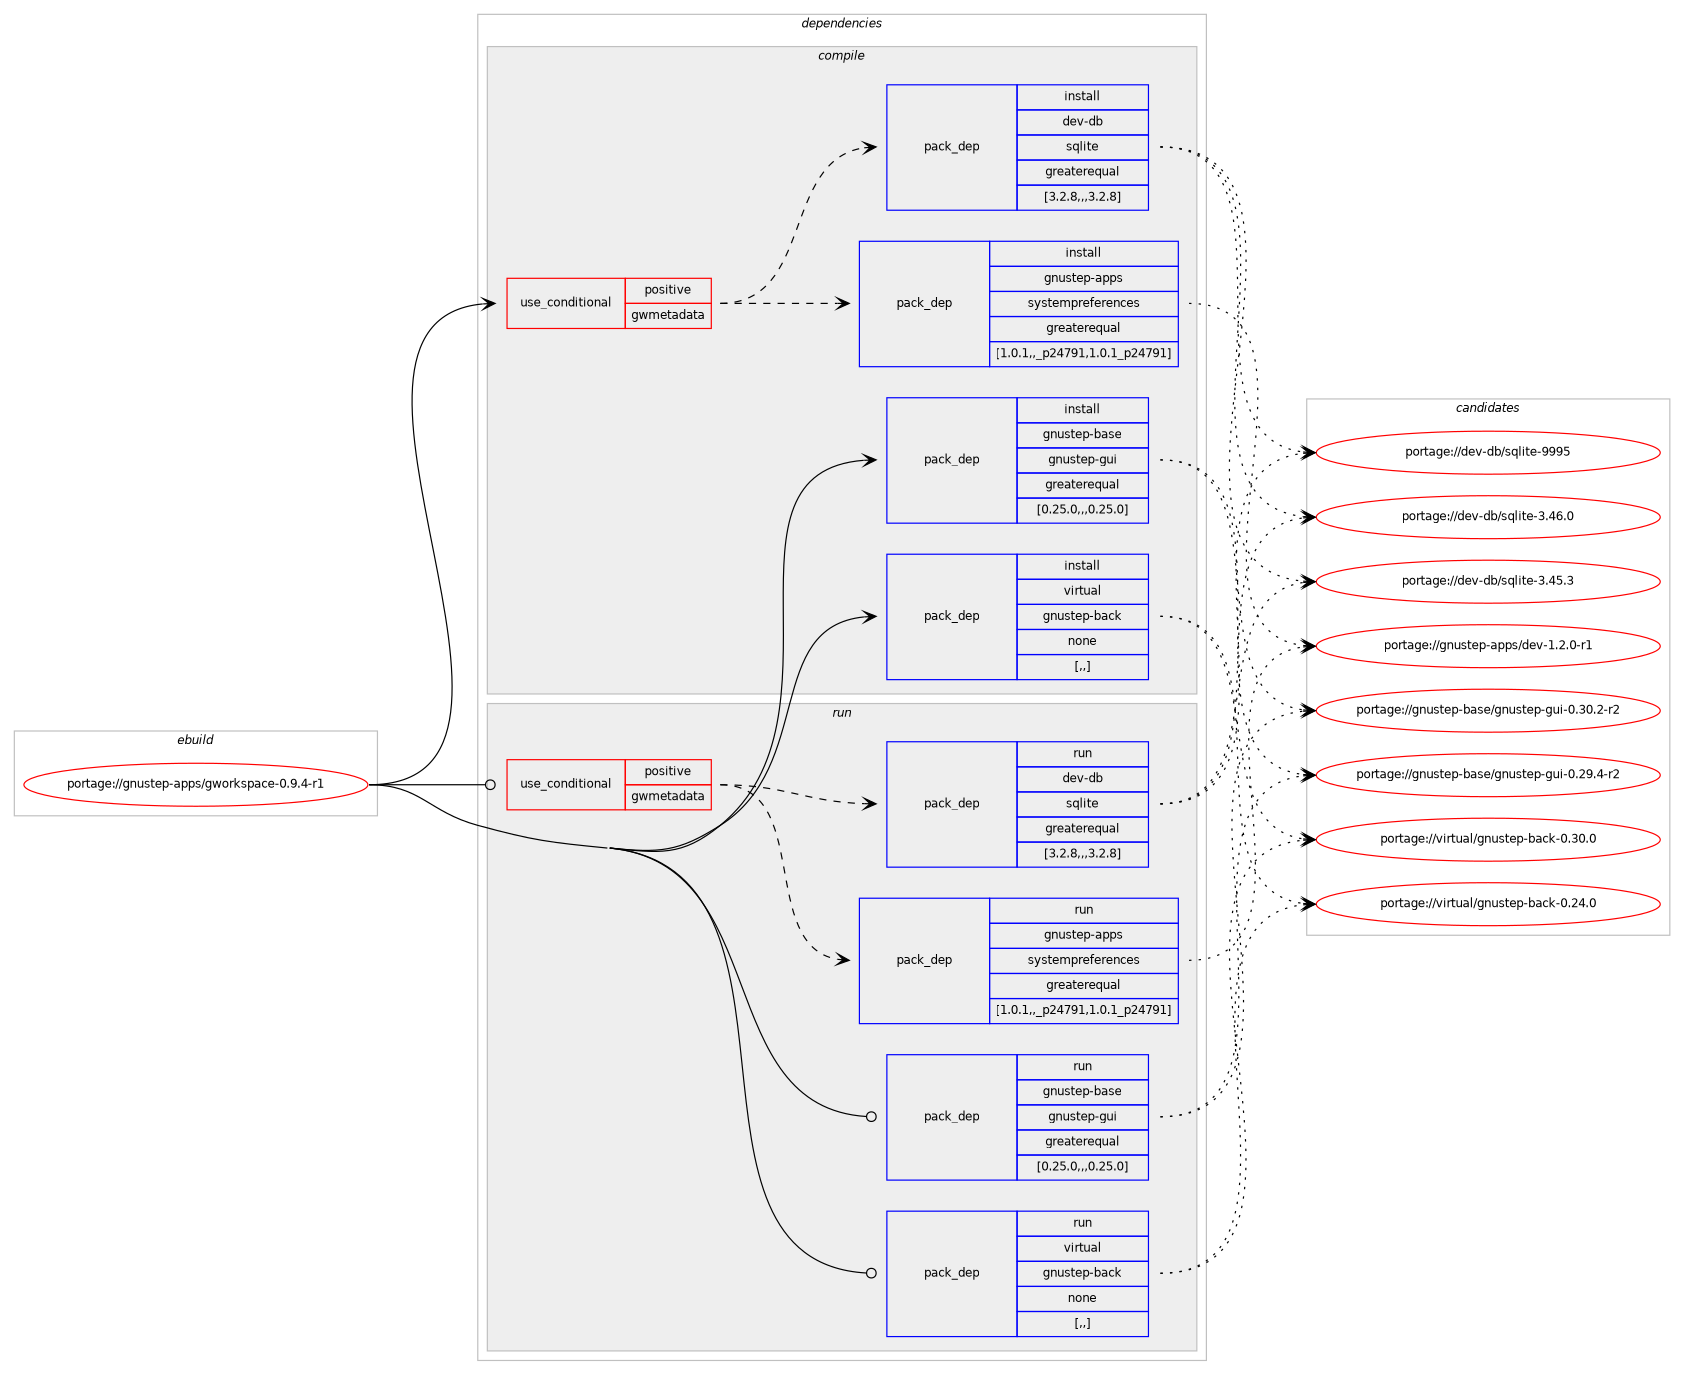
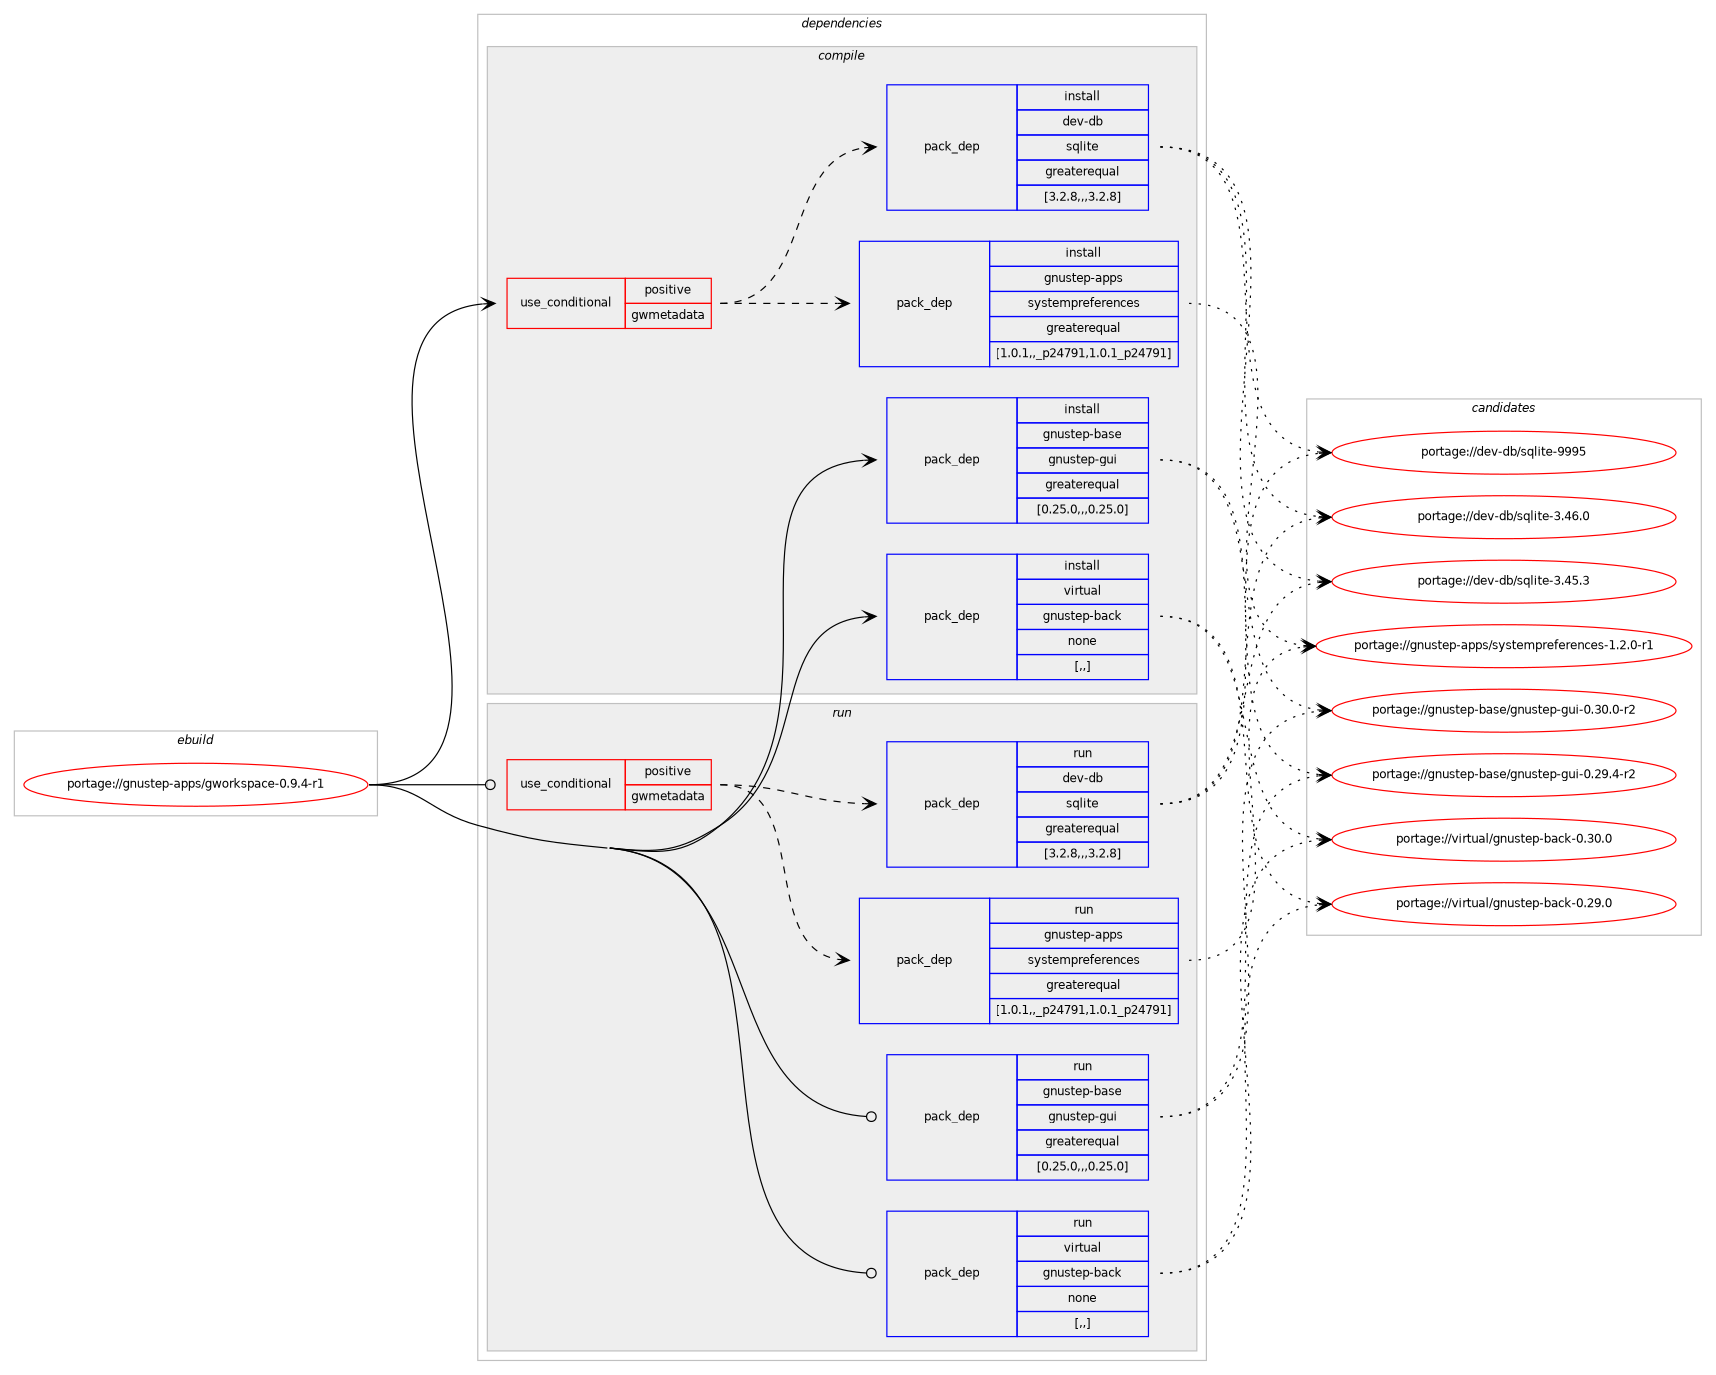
node "portage://gnustep-apps/dev-1.2.0-r1": label "portage://gnustep-apps/dev-1.2.0-r1" -> "portage://gnustep-apps/systempreferences-1.2.0-r1"
node "portage://gnustep-base/gnustep-gui-0.30.2-r2": label "portage://gnustep-base/gnustep-gui-0.30.2-r2" -> "portage://gnustep-base/gnustep-gui-0.30.0-r2"
node "portage://virtual/gnustep-back-0.24.0": label "portage://virtual/gnustep-back-0.24.0" -> "portage://virtual/gnustep-back-0.29.0"
